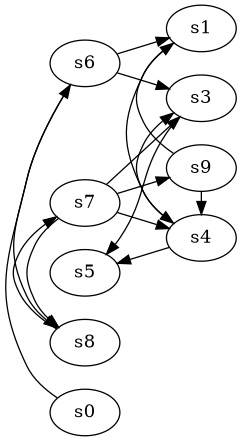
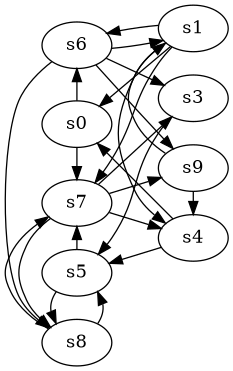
edge "s1" -> "s6": added
edge "s1" -> "s0": added
edge "s1" -> "s7": added
edge "s6" -> "s9": added
edge "s0" -> "s7": added
edge "s4" -> "s3": now "s4" -> "s0"
edge "s5" -> "s7": added
edge "s5" -> "s8": added
edge "s8" -> "s5": added
